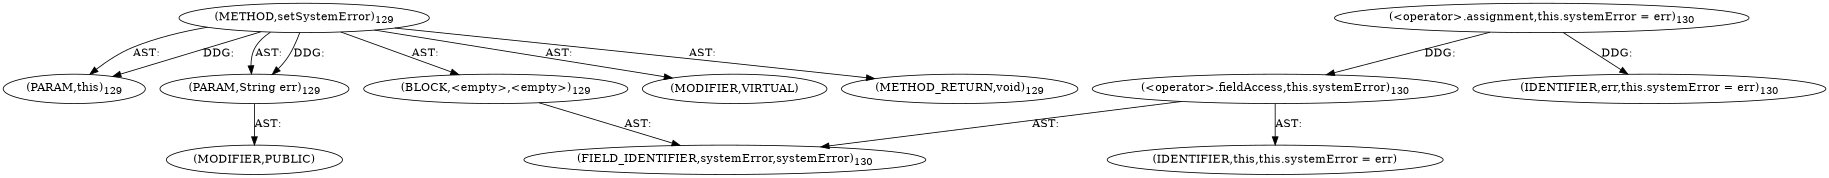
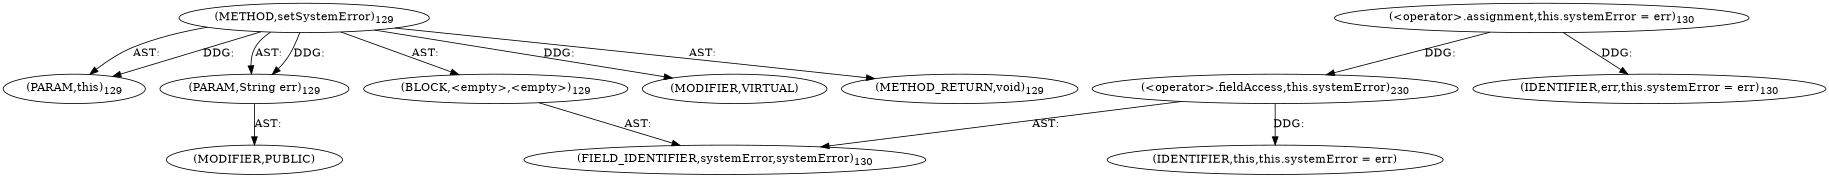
edge "(METHOD,setSystemError)" -> "(MODIFIER,VIRTUAL)": label "AST: " -> "DDG: "
node "(<operator>.fieldAccess,this.systemError)": text "130" -> "230"
edge "(<operator>.fieldAccess,this.systemError)" -> "(IDENTIFIER,this,this.systemError = err)": label "AST: " -> "DDG: "
